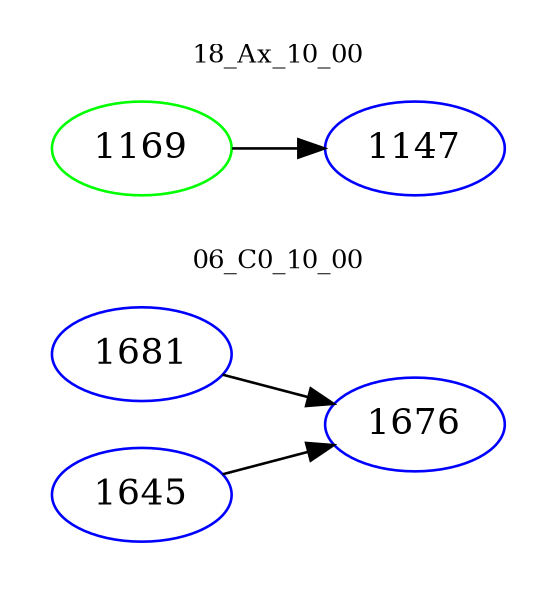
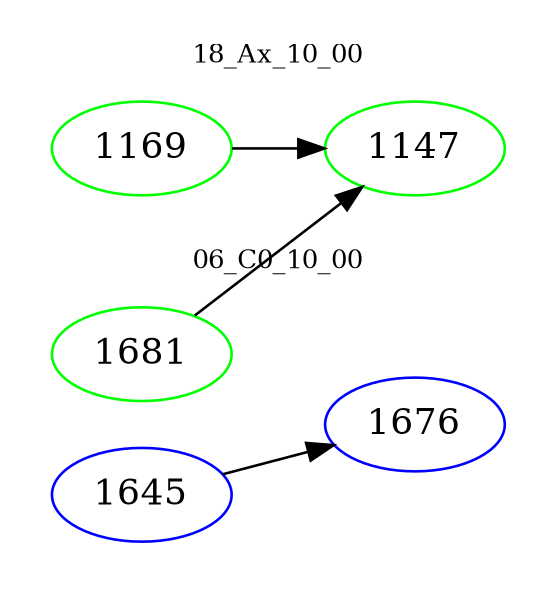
node "1147": color blue -> green
node "1681": color blue -> green
edge "1681" -> "1676": now "1681" -> "1147"
